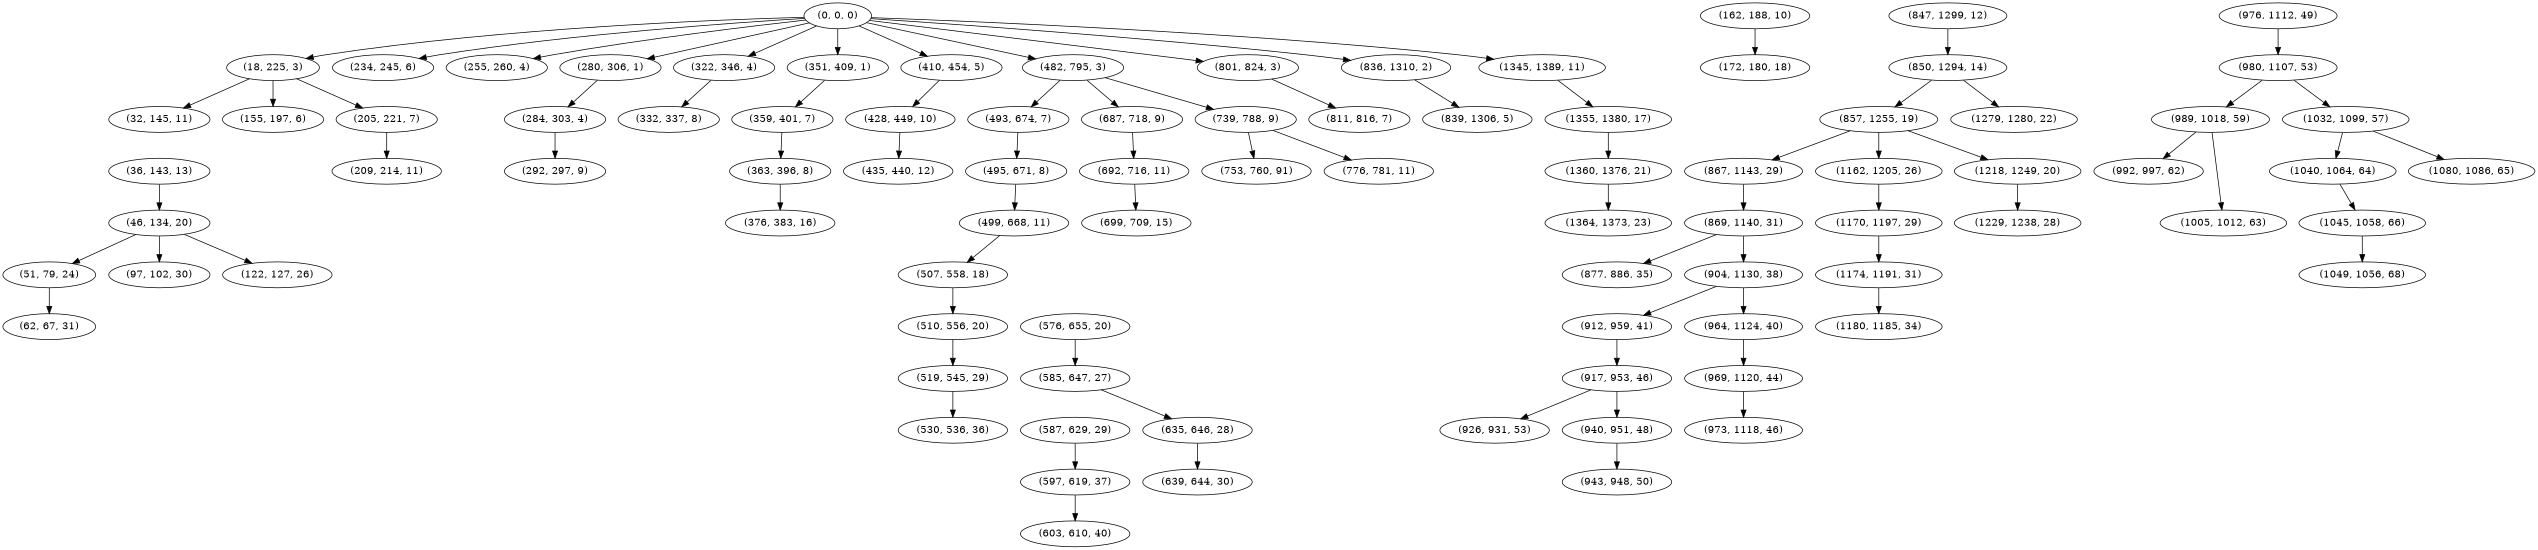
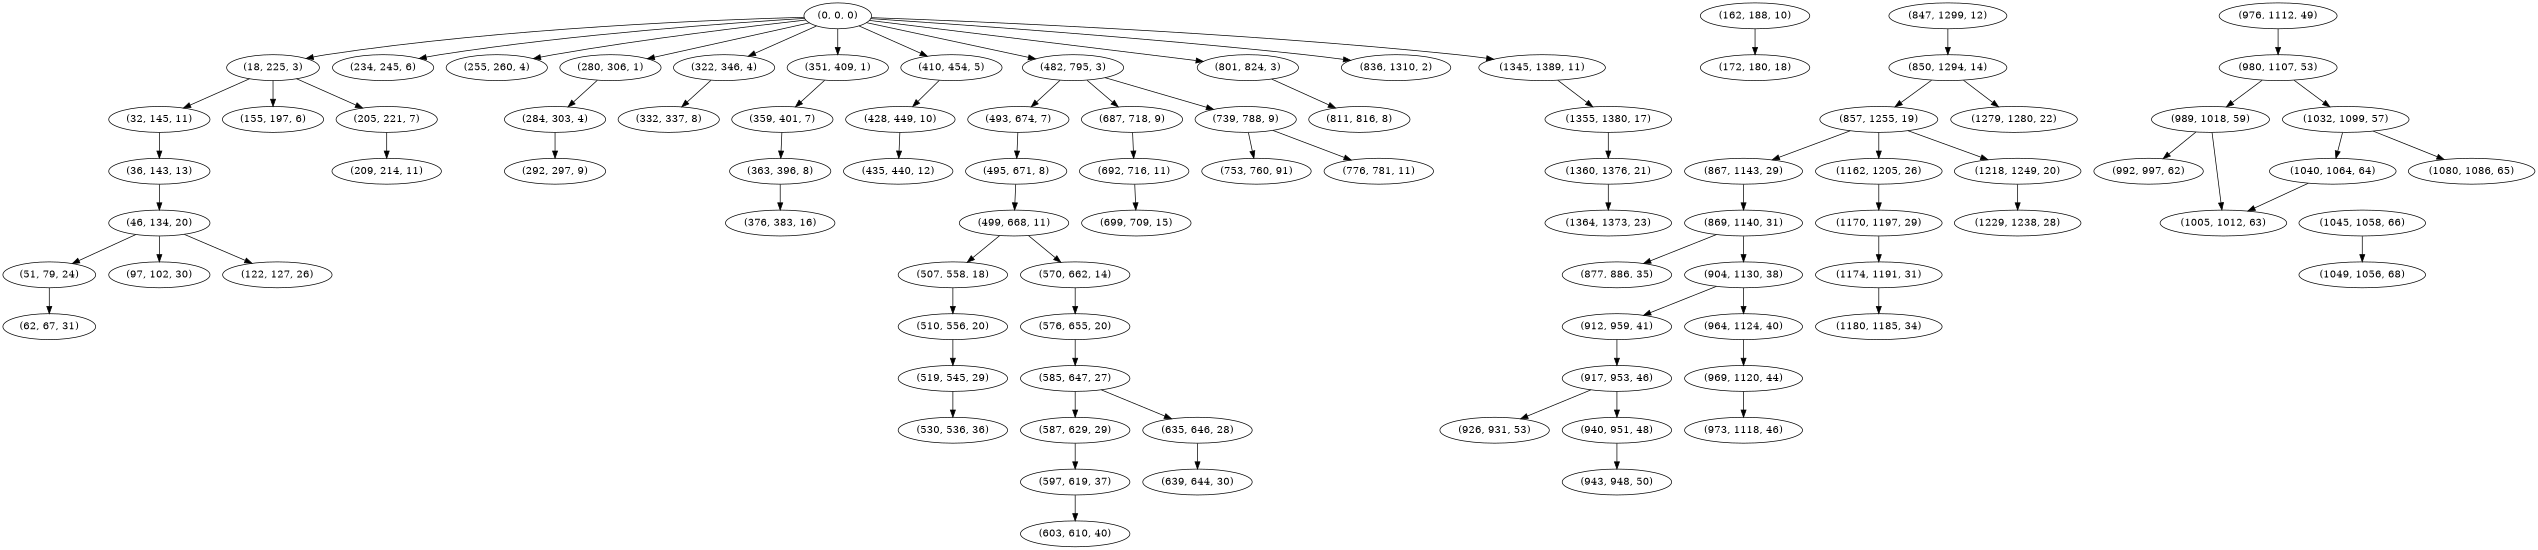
node "(811, 816, 7)": label "(811, 816, 7)" -> "(811, 816, 8)"
node "(839, 1306, 5)": removed
edge "(32, 145, 11)" -> "(36, 143, 13)": added
edge "(1040, 1064, 64)" -> "(1045, 1058, 66)": now "(1040, 1064, 64)" -> "(1005, 1012, 63)"
node "(570, 662, 14)": added
edge "(585, 647, 27)" -> "(587, 629, 29)": added
